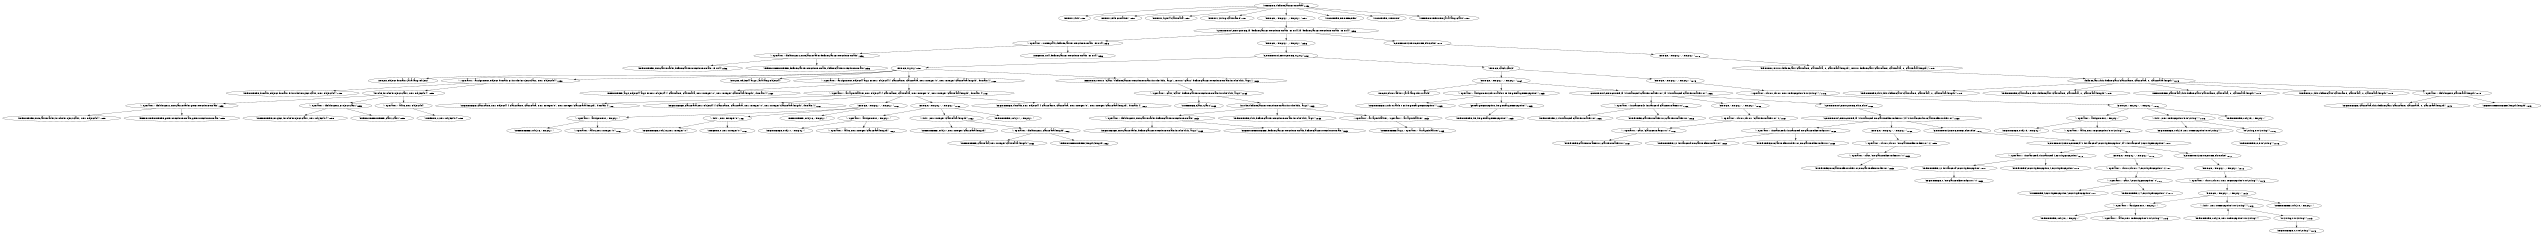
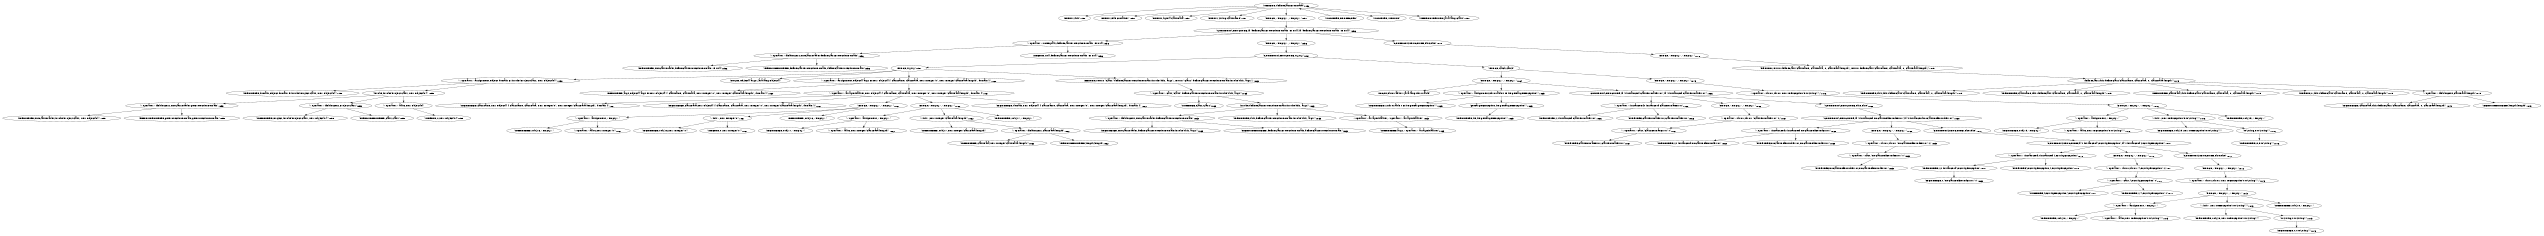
edge "(METHOD,defineClassFromData)" -> "(MODIFIER,PROTECTED)": reversed
node "(LOCAL,Object domain: java.lang.Object)": removed
node "(<operator>.throw,throw (NoClassDefFoundError) t;)": text "1099" -> "1069"
edge "(IDENTIFIER,$obj18,new IOException(t.toString()))" -> "(<init>,new IOException(t.toString()))": reversed
